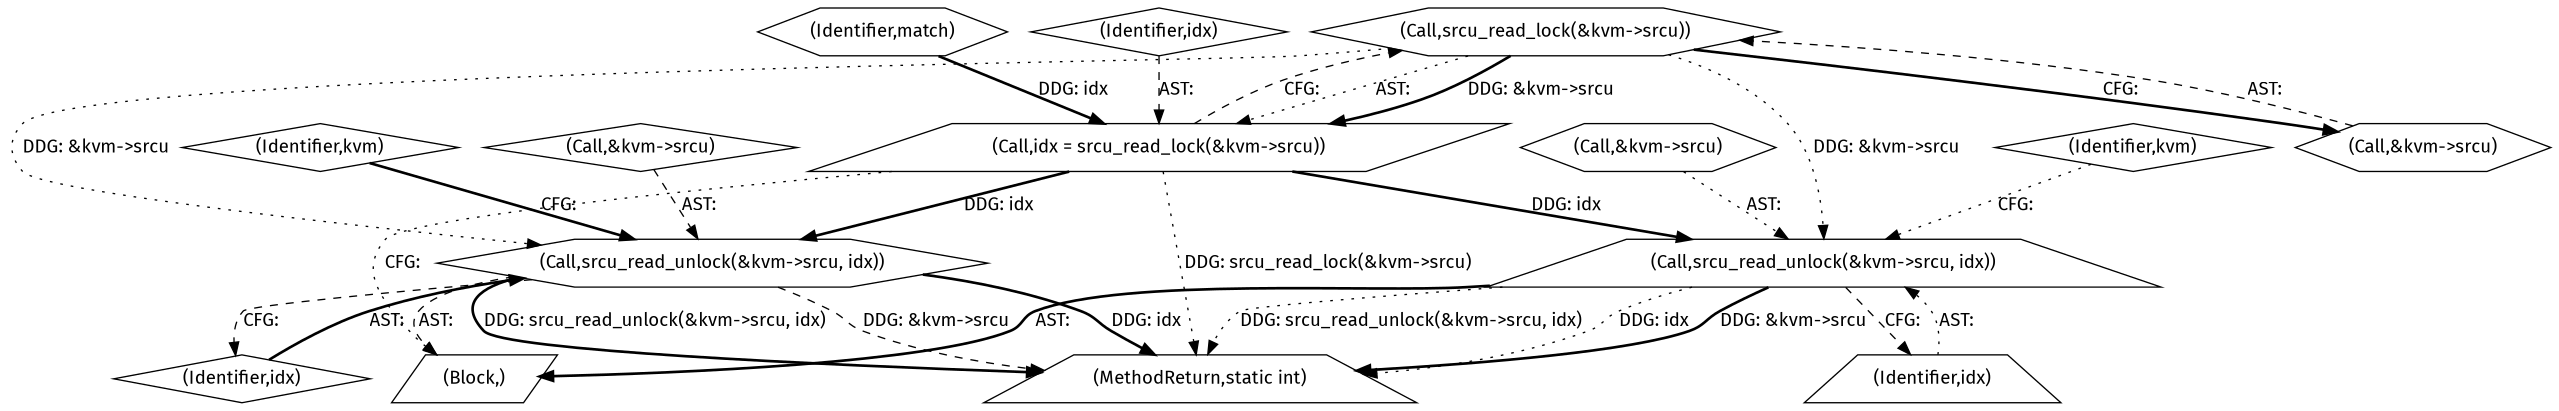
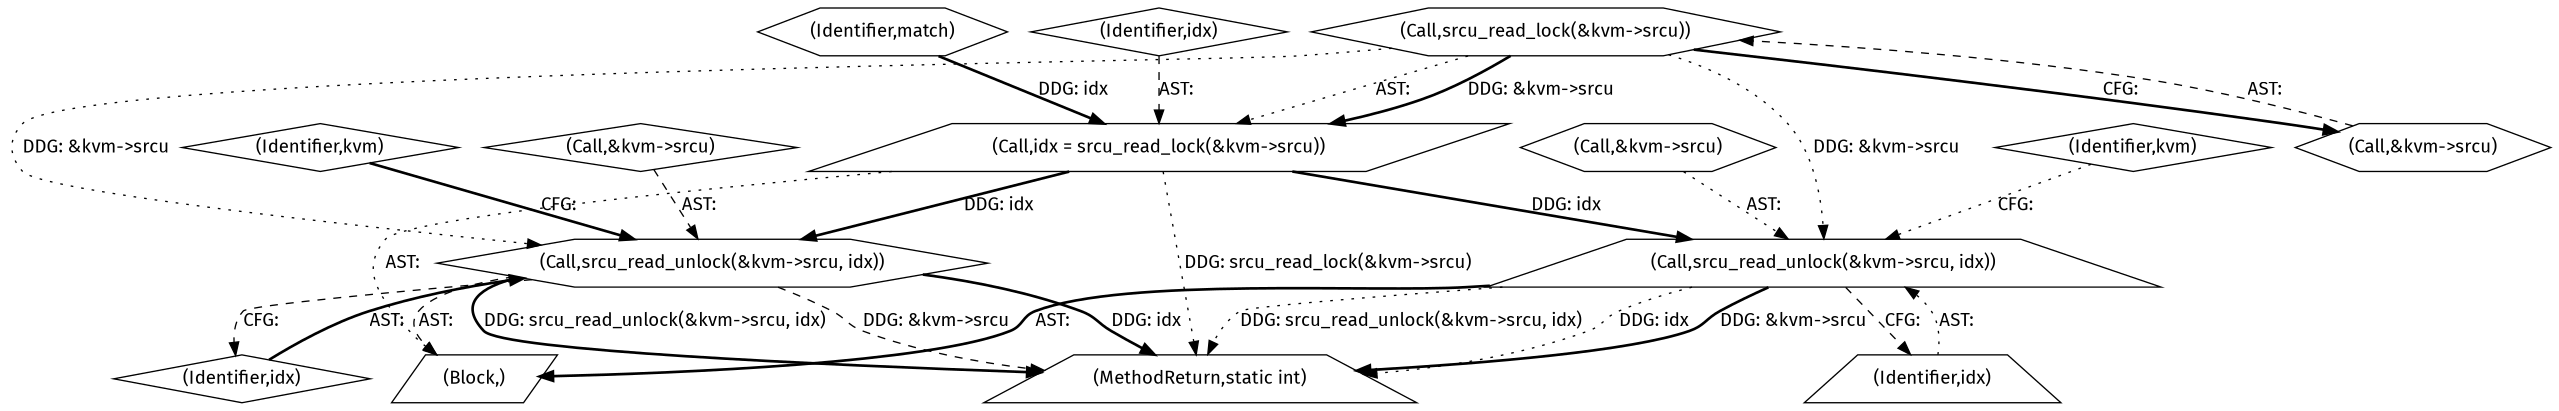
edge "(Call,idx = srcu_read_lock(&kvm->srcu))" -> "(Call,srcu_read_lock(&kvm->srcu))": removed, label "CFG:"
edge "(Call,idx = srcu_read_lock(&kvm->srcu))" -> "(Block,)": label "CFG: " -> "AST: "
